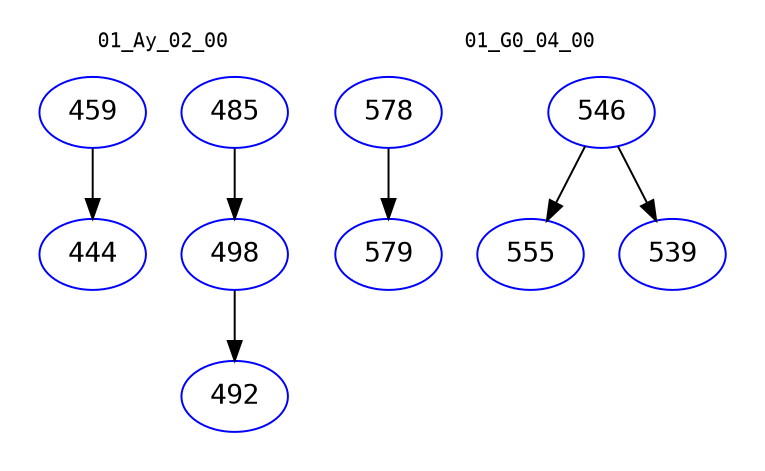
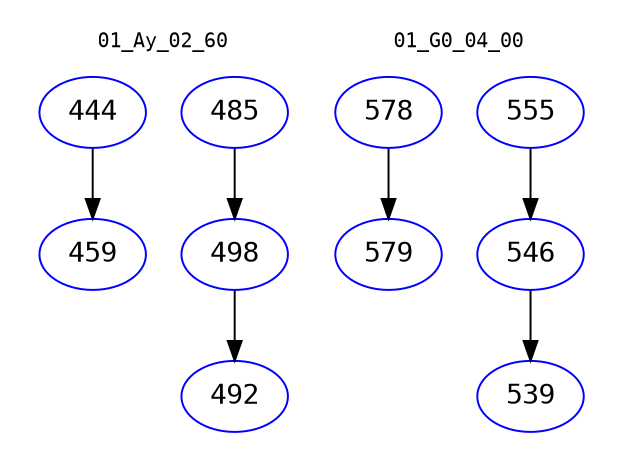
cluster "01_Ay_02_00": label "01_Ay_02_00" -> "01_Ay_02_60"
edge "459" -> "444": reversed
edge "546" -> "555": reversed
